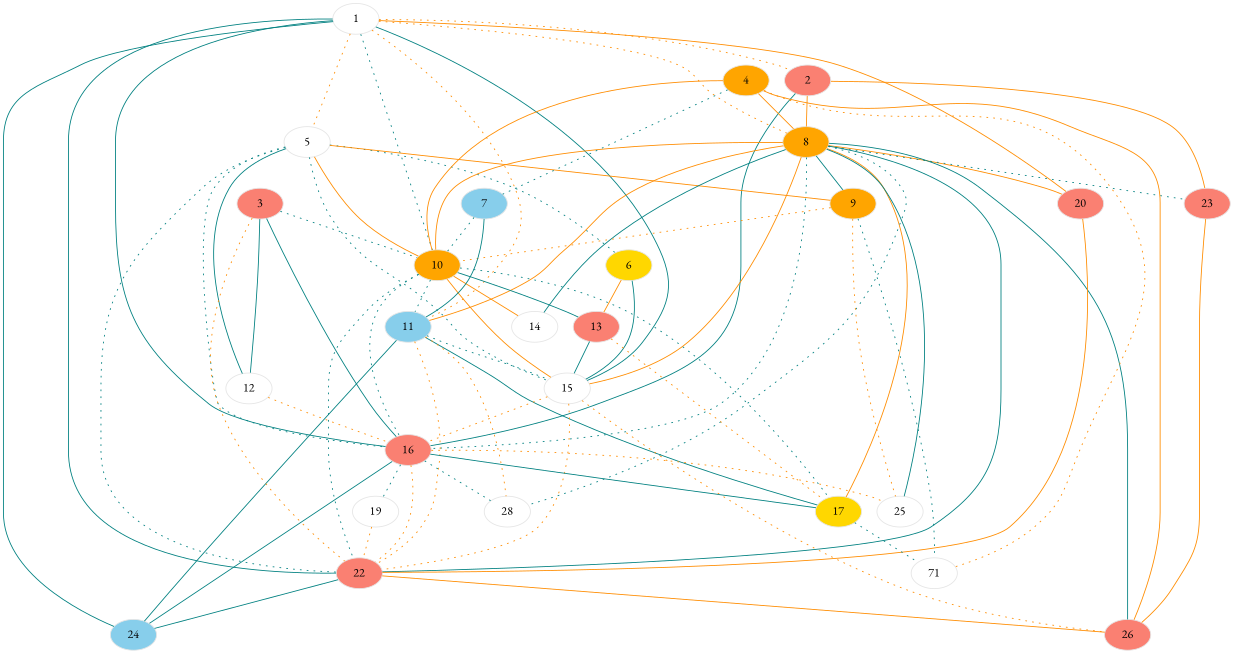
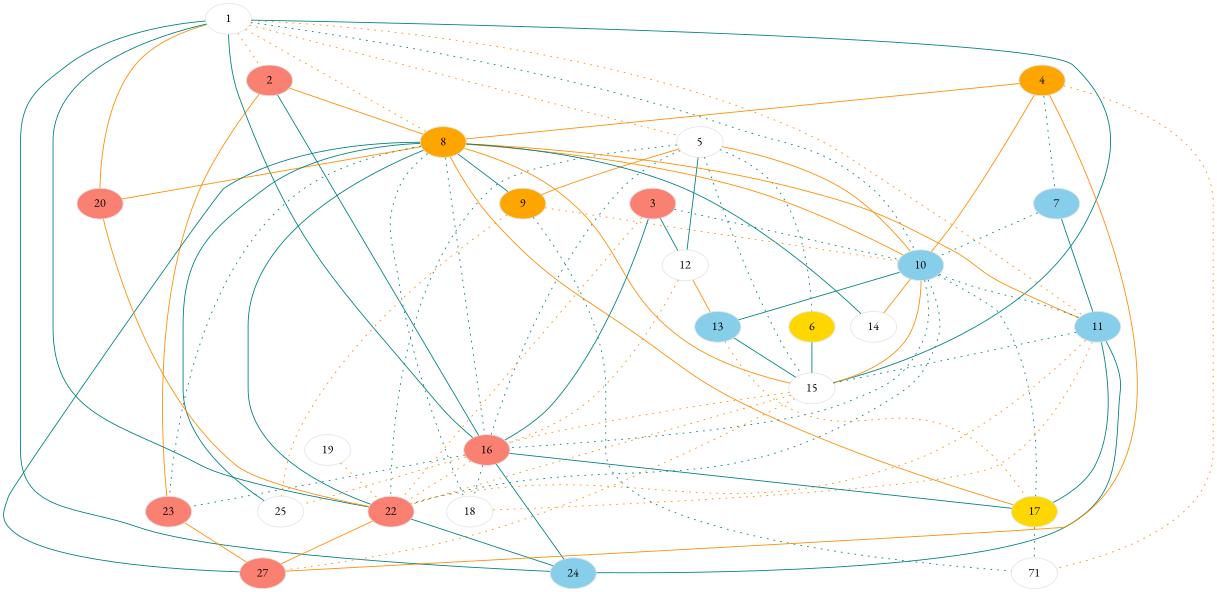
node "10": fillcolor orange -> skyblue
edge "6" -- "13": now "12" -- "13"
node "13": fillcolor salmon -> skyblue
edge "16" -- "19": now "16" -- "23"
node "28": label "28" -> "18"
node "26": label "26" -> "27"
